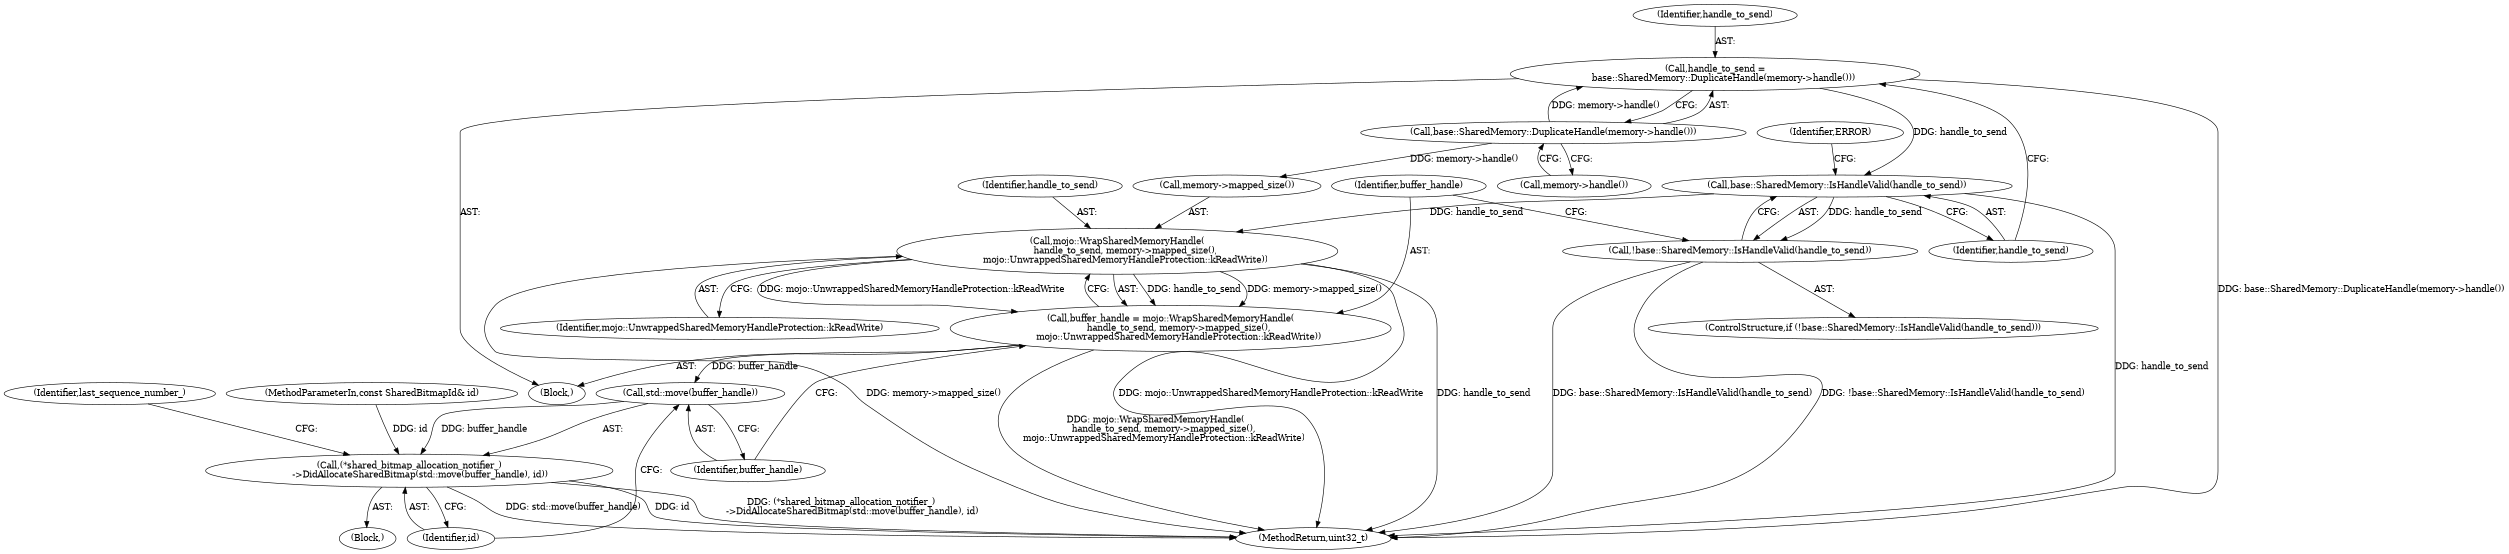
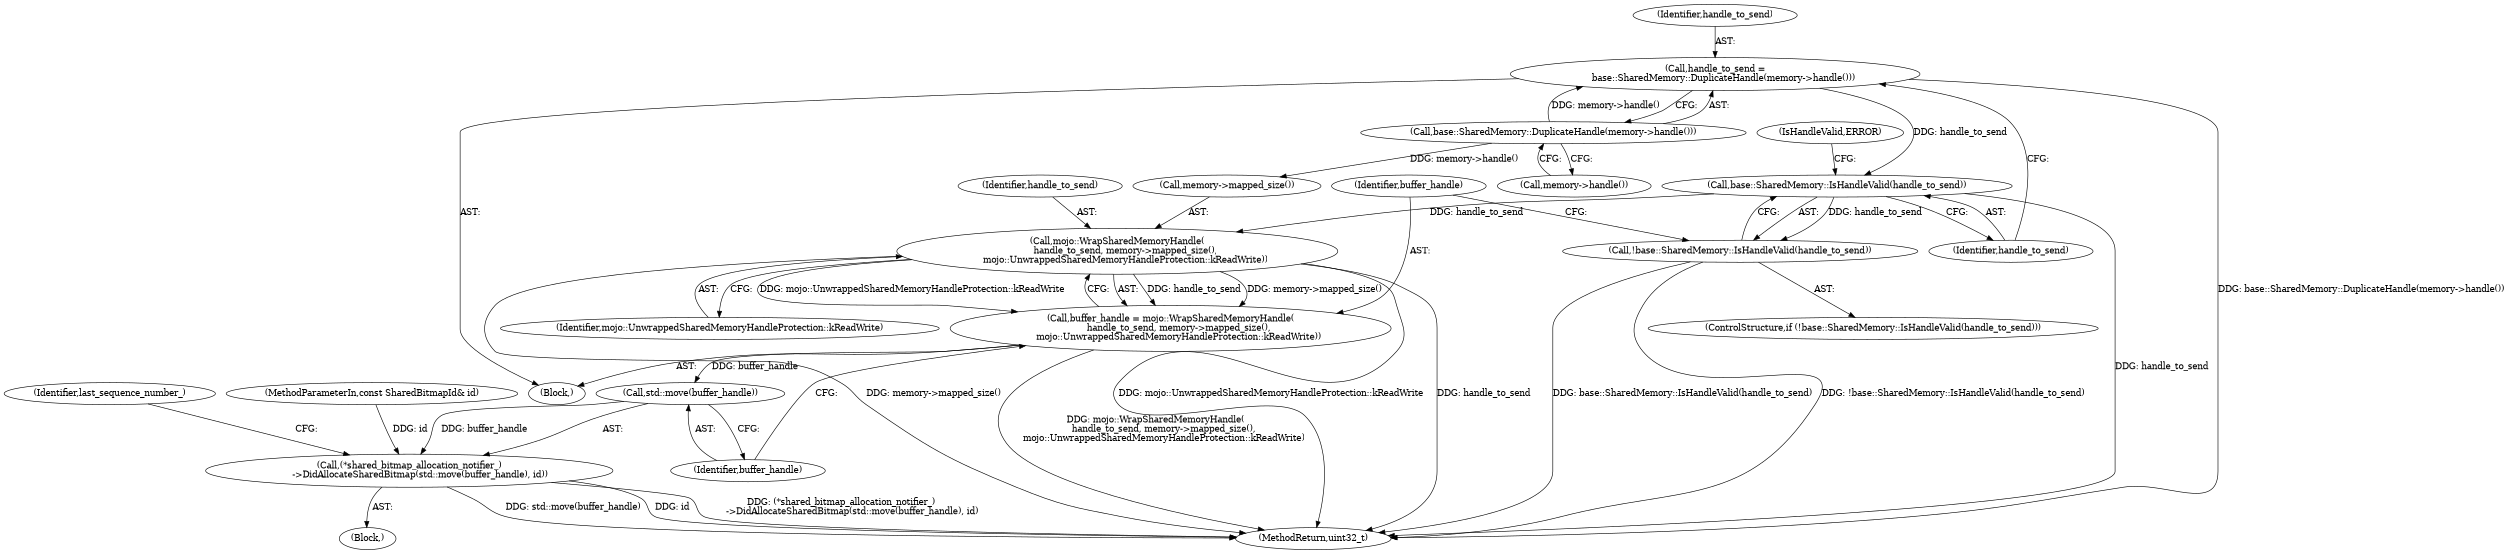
node "(Identifier,ERROR)": label "(Identifier,ERROR)" -> "(IsHandleValid,ERROR)"
node "(Identifier,id)": removed
